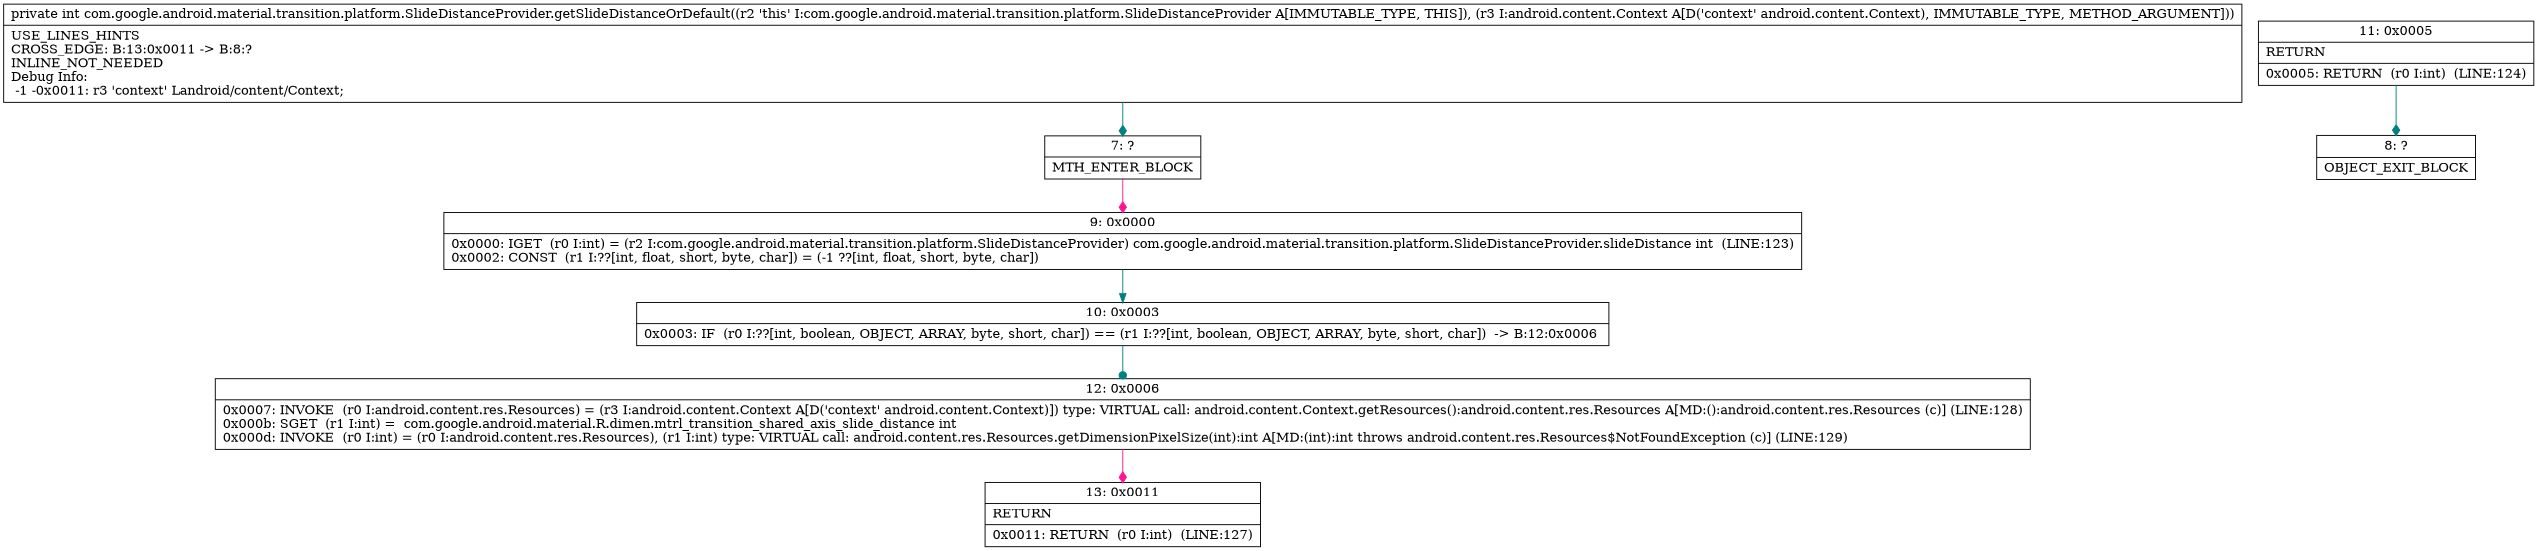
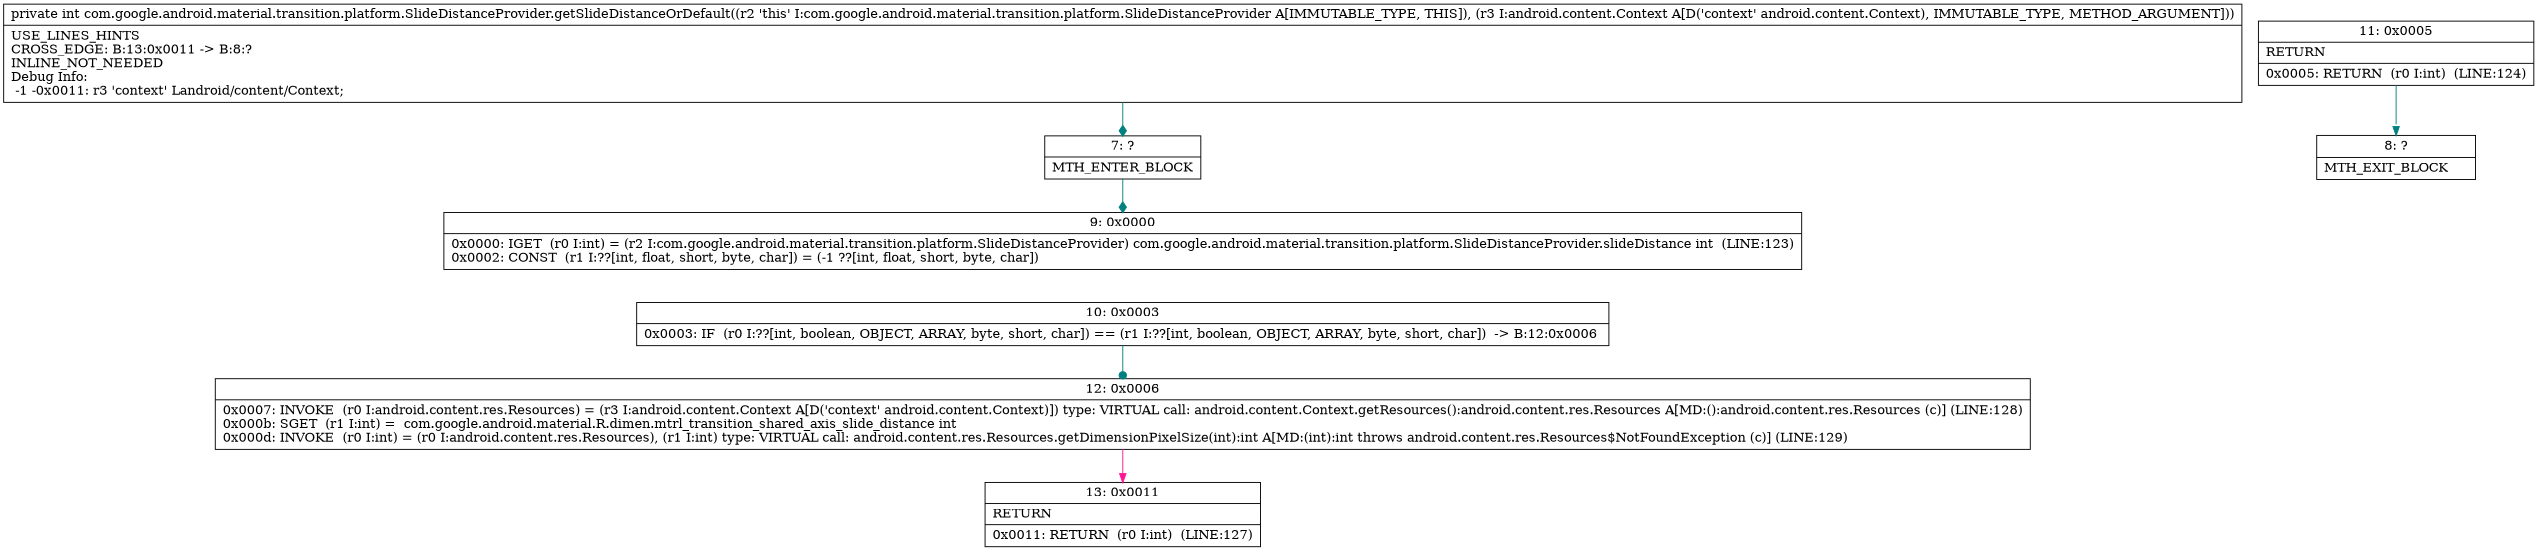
edge "11: 0x0005" -> "8: ?": arrowhead diamond -> normal
node "8: ?": text "OBJECT_EXIT_BLOCK" -> "MTH_EXIT_BLOCK"
edge "7: ?" -> "9: 0x0000": color deeppink -> teal
edge "9: 0x0000" -> "10: 0x0003": removed
edge "12: 0x0006" -> "13: 0x0011": arrowhead diamond -> normal
